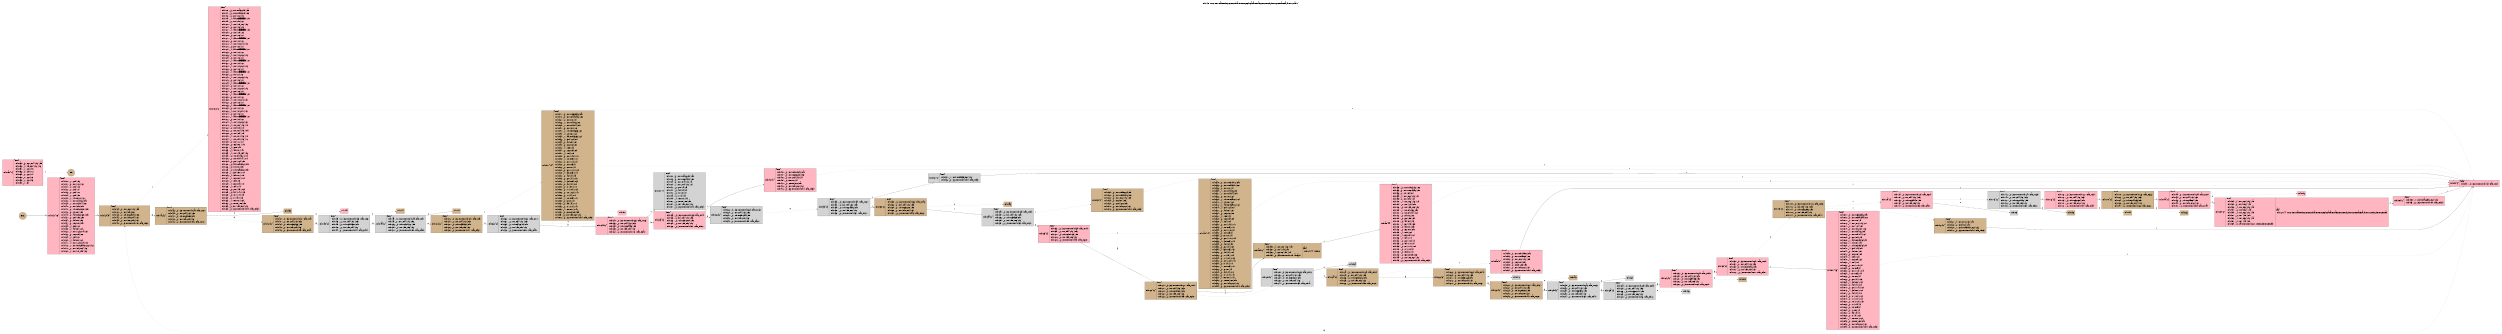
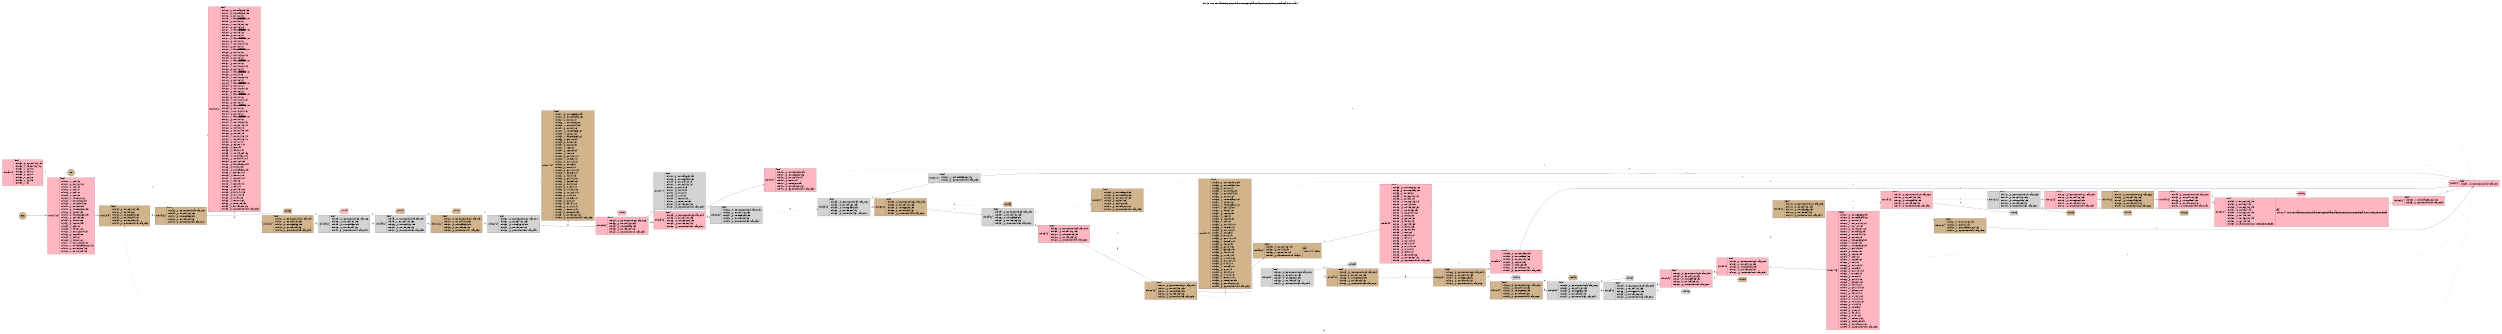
edge "0x401666 [28]" -> "0x401682 [28]": now "0x401666 [28]" -> "0x401bae [27]"
